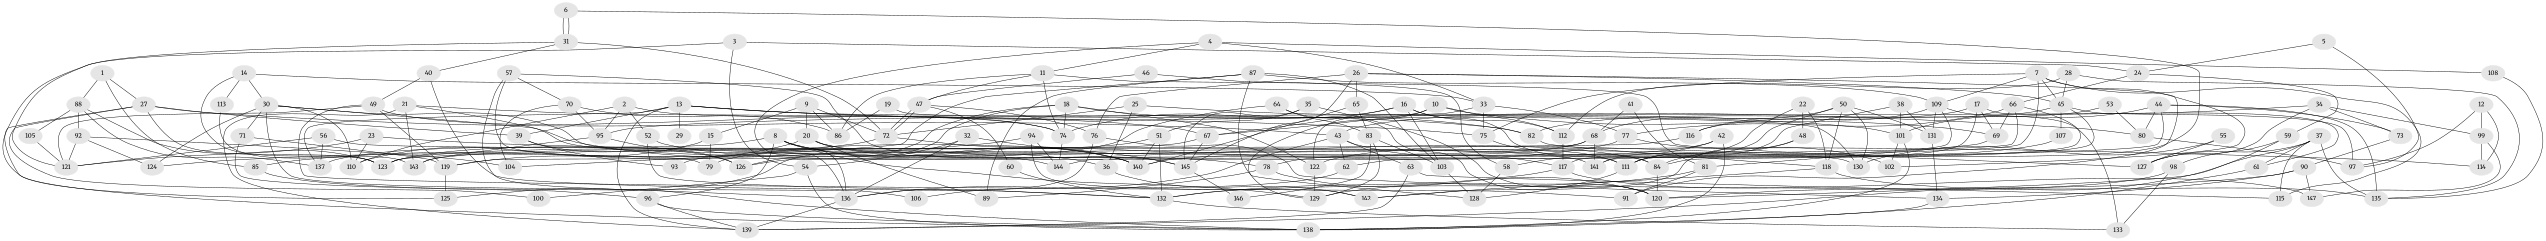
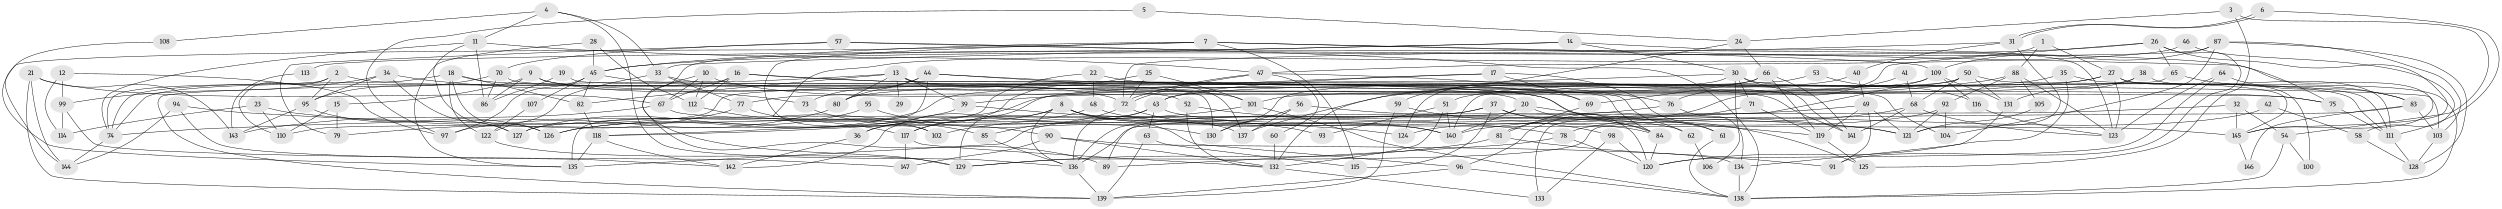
edge "42" -- "138": removed
